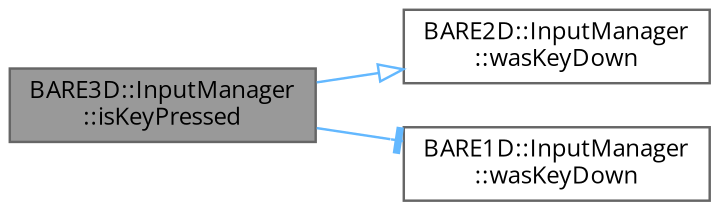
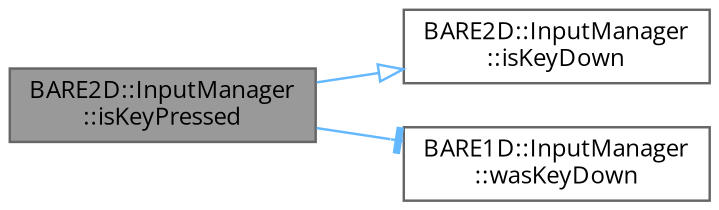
node "BARE2D::InputManager ::wasKeyDown": label "BARE2D::InputManager ::wasKeyDown" -> "BARE2D::InputManager ::isKeyDown"
node "BARE3D::InputManager ::isKeyPressed": label "BARE3D::InputManager ::isKeyPressed" -> "BARE2D::InputManager ::isKeyPressed"
